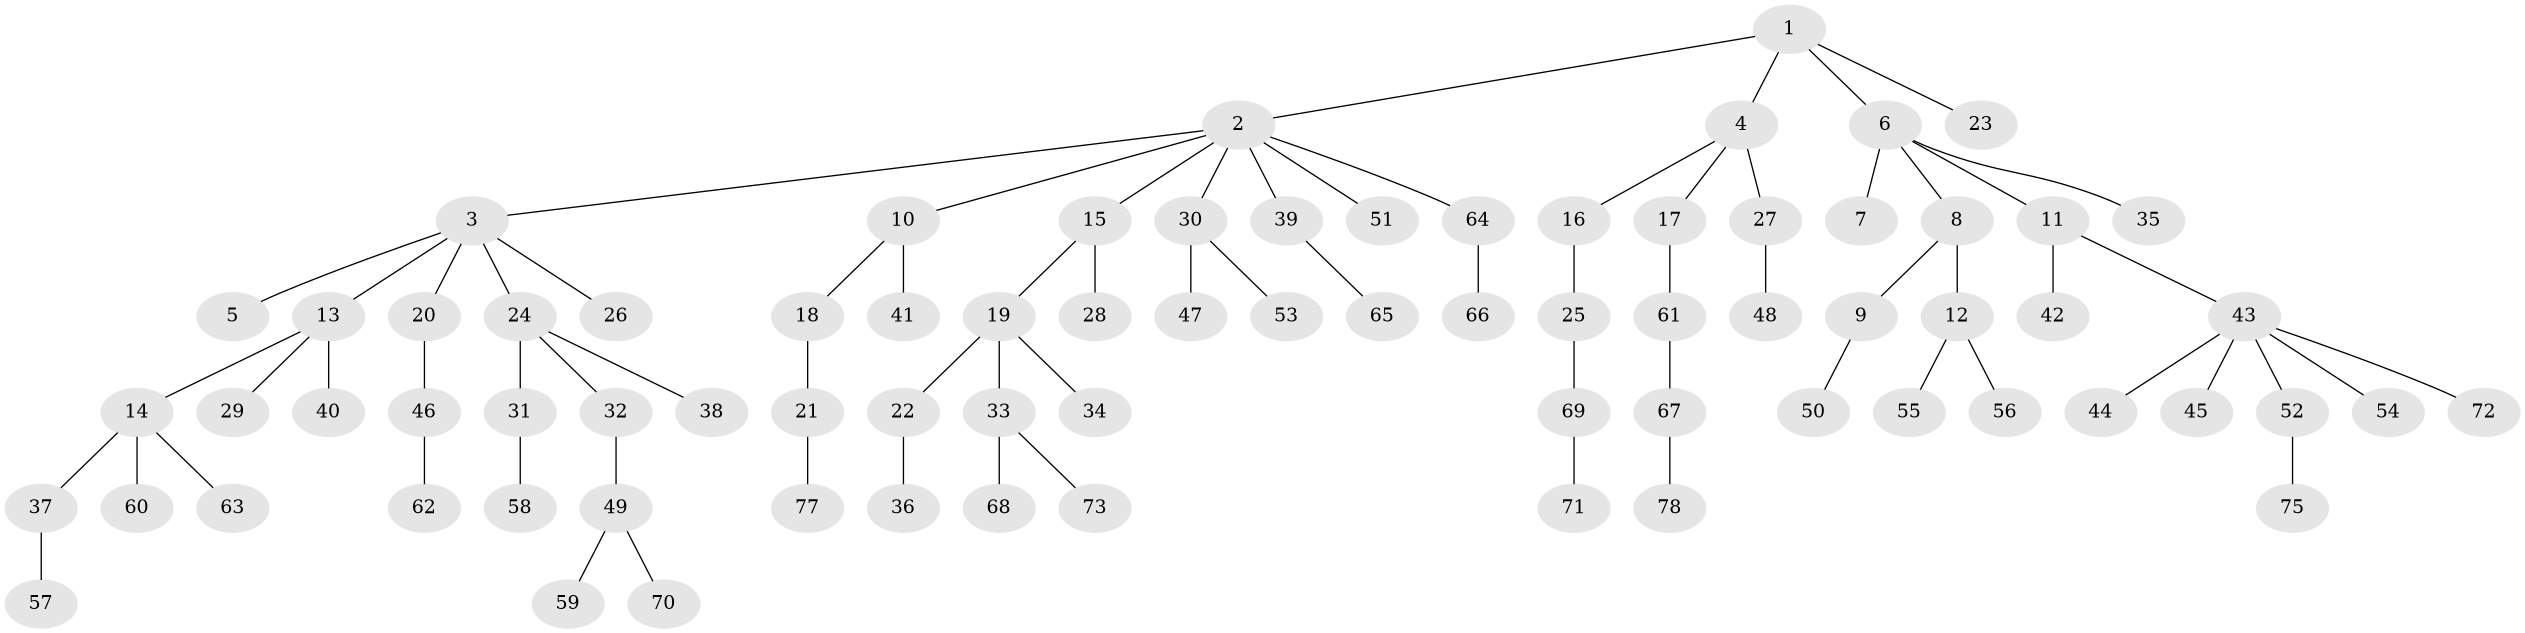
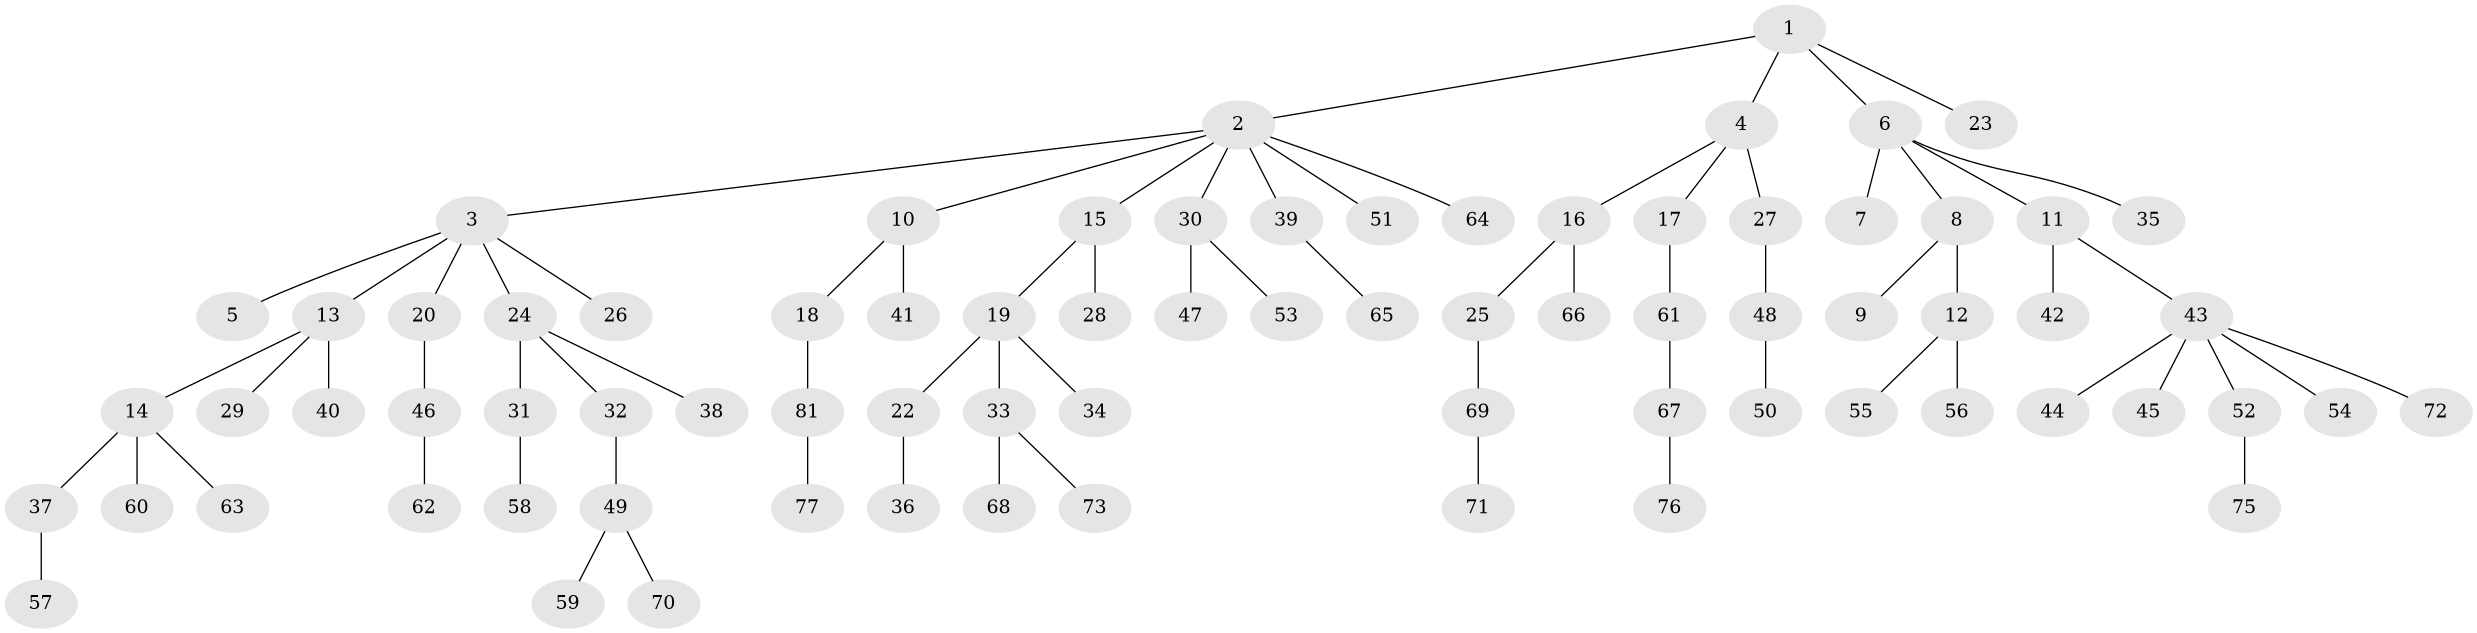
edge "64" -- "66": now "16" -- "66"
edge "9" -- "50": now "48" -- "50"
node "21": label "21" -> "81"
node "78": label "78" -> "76"
